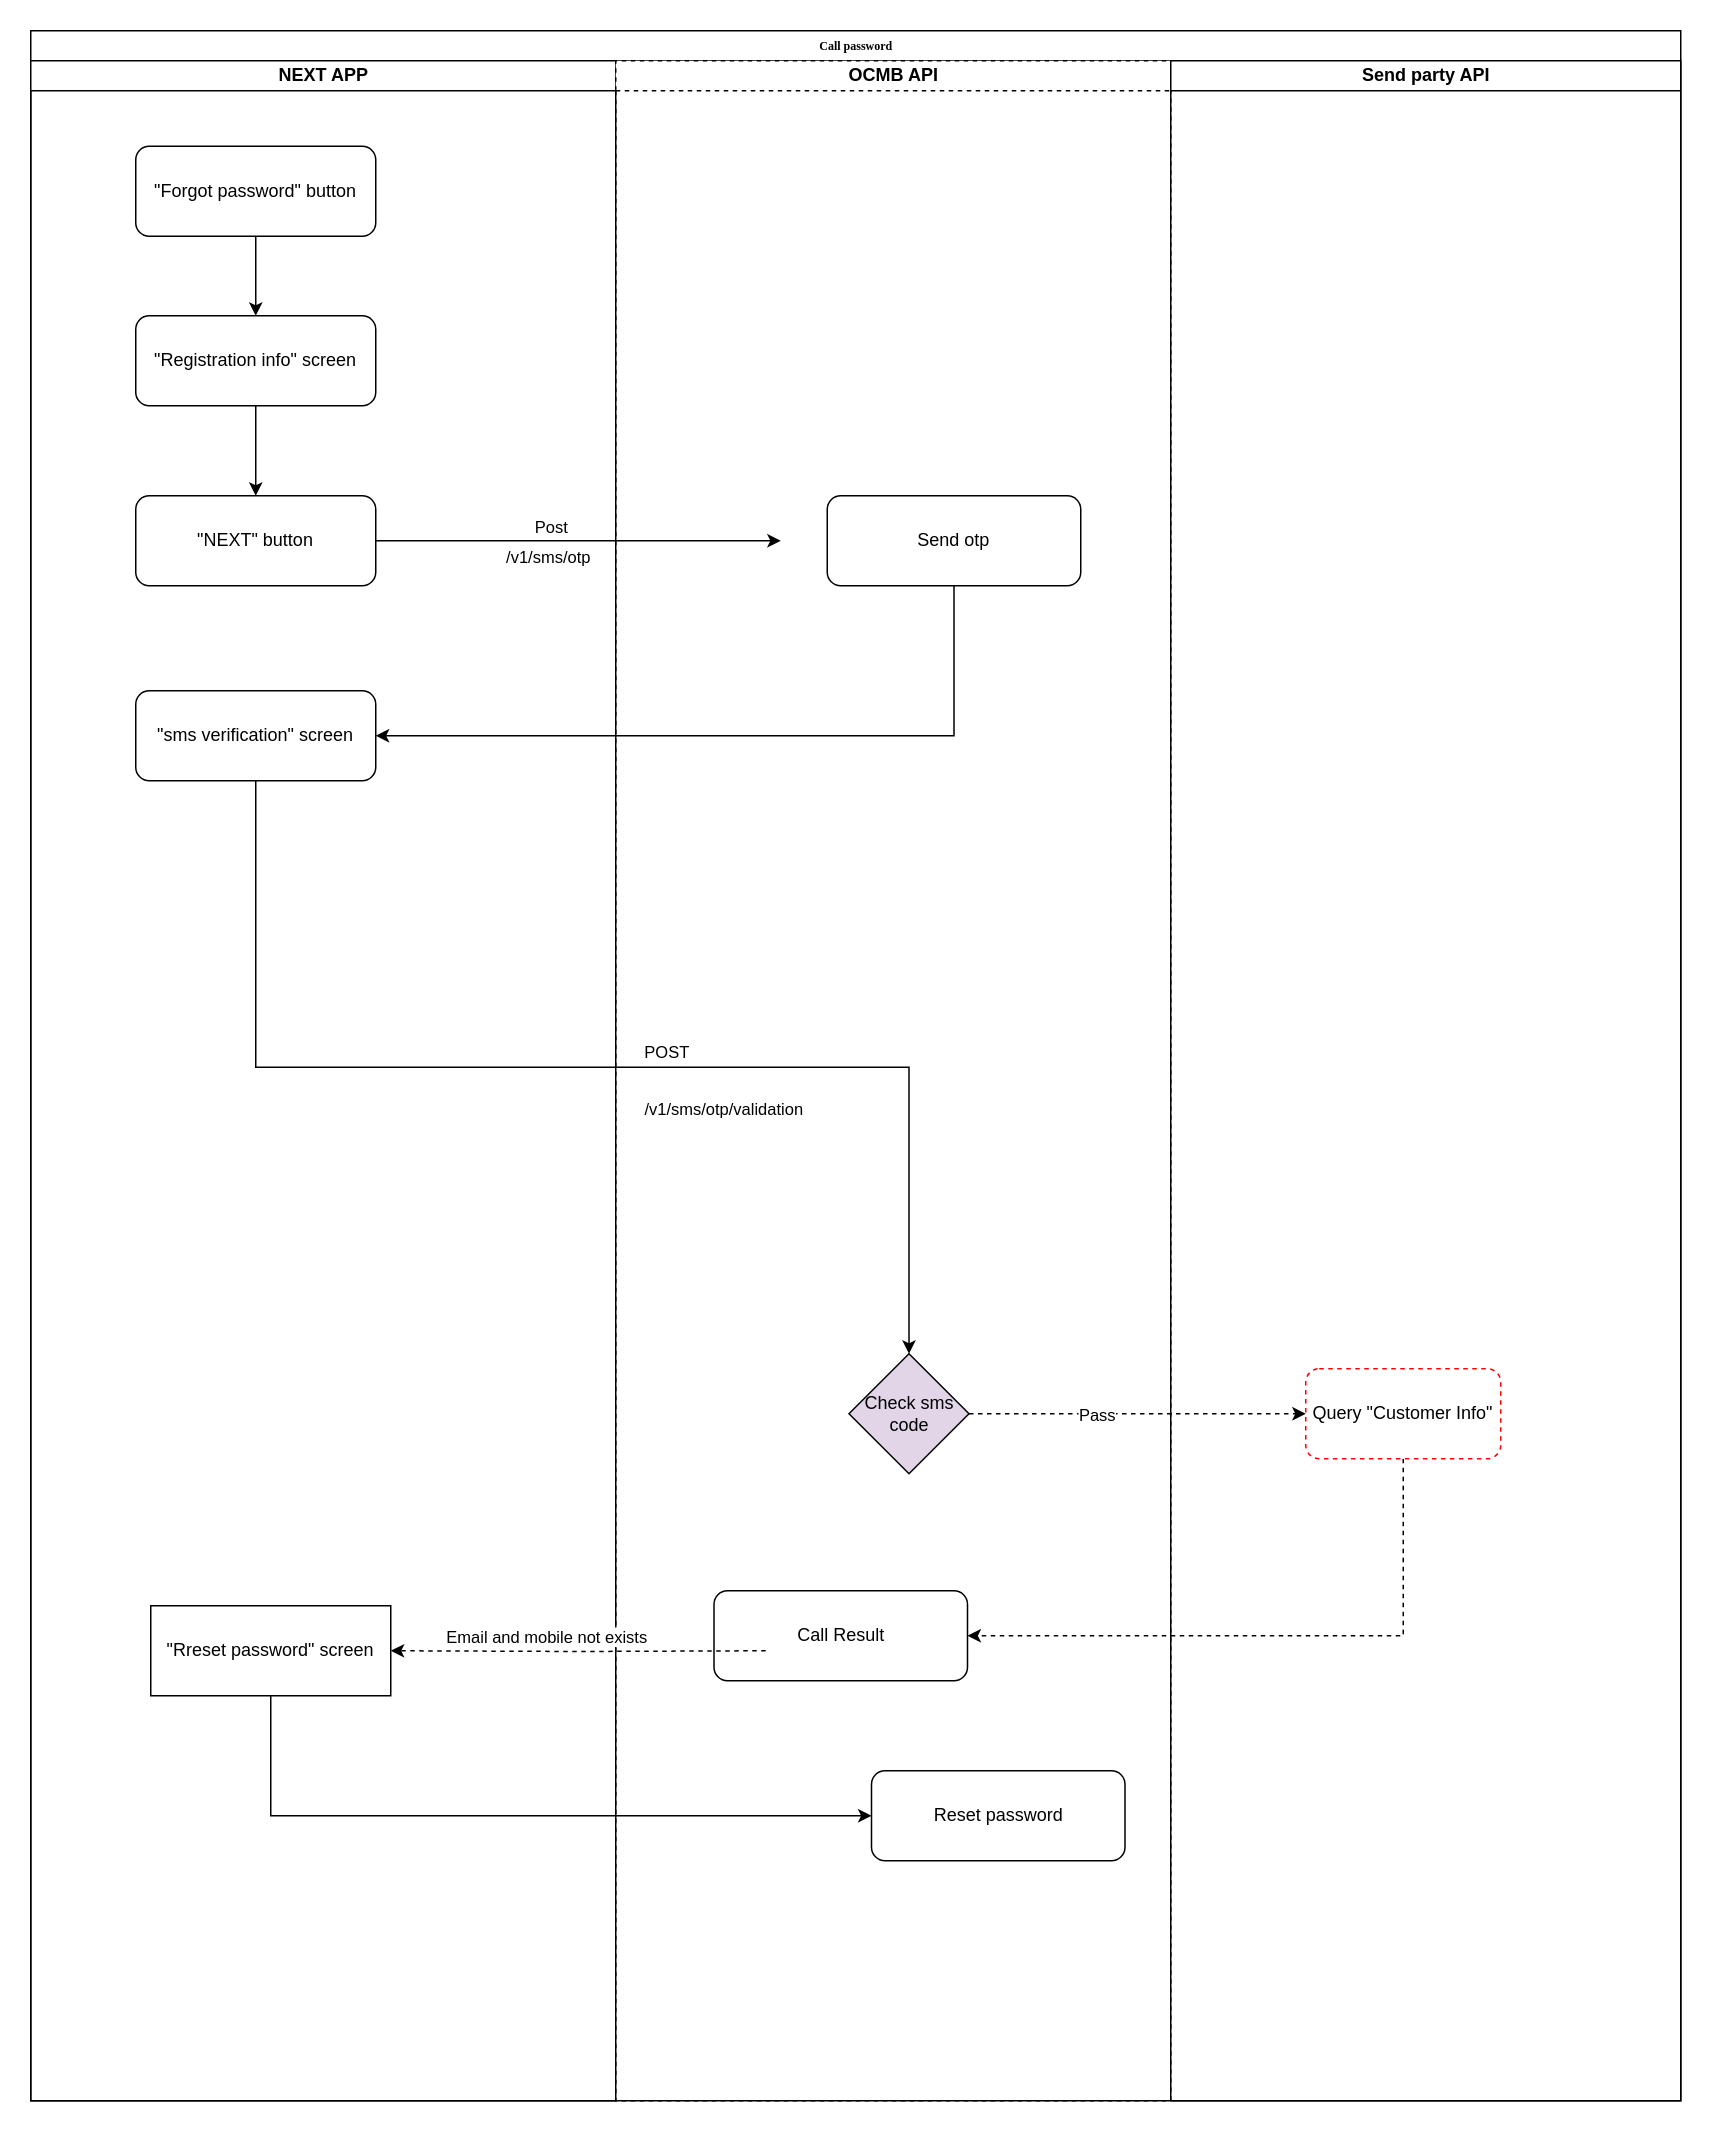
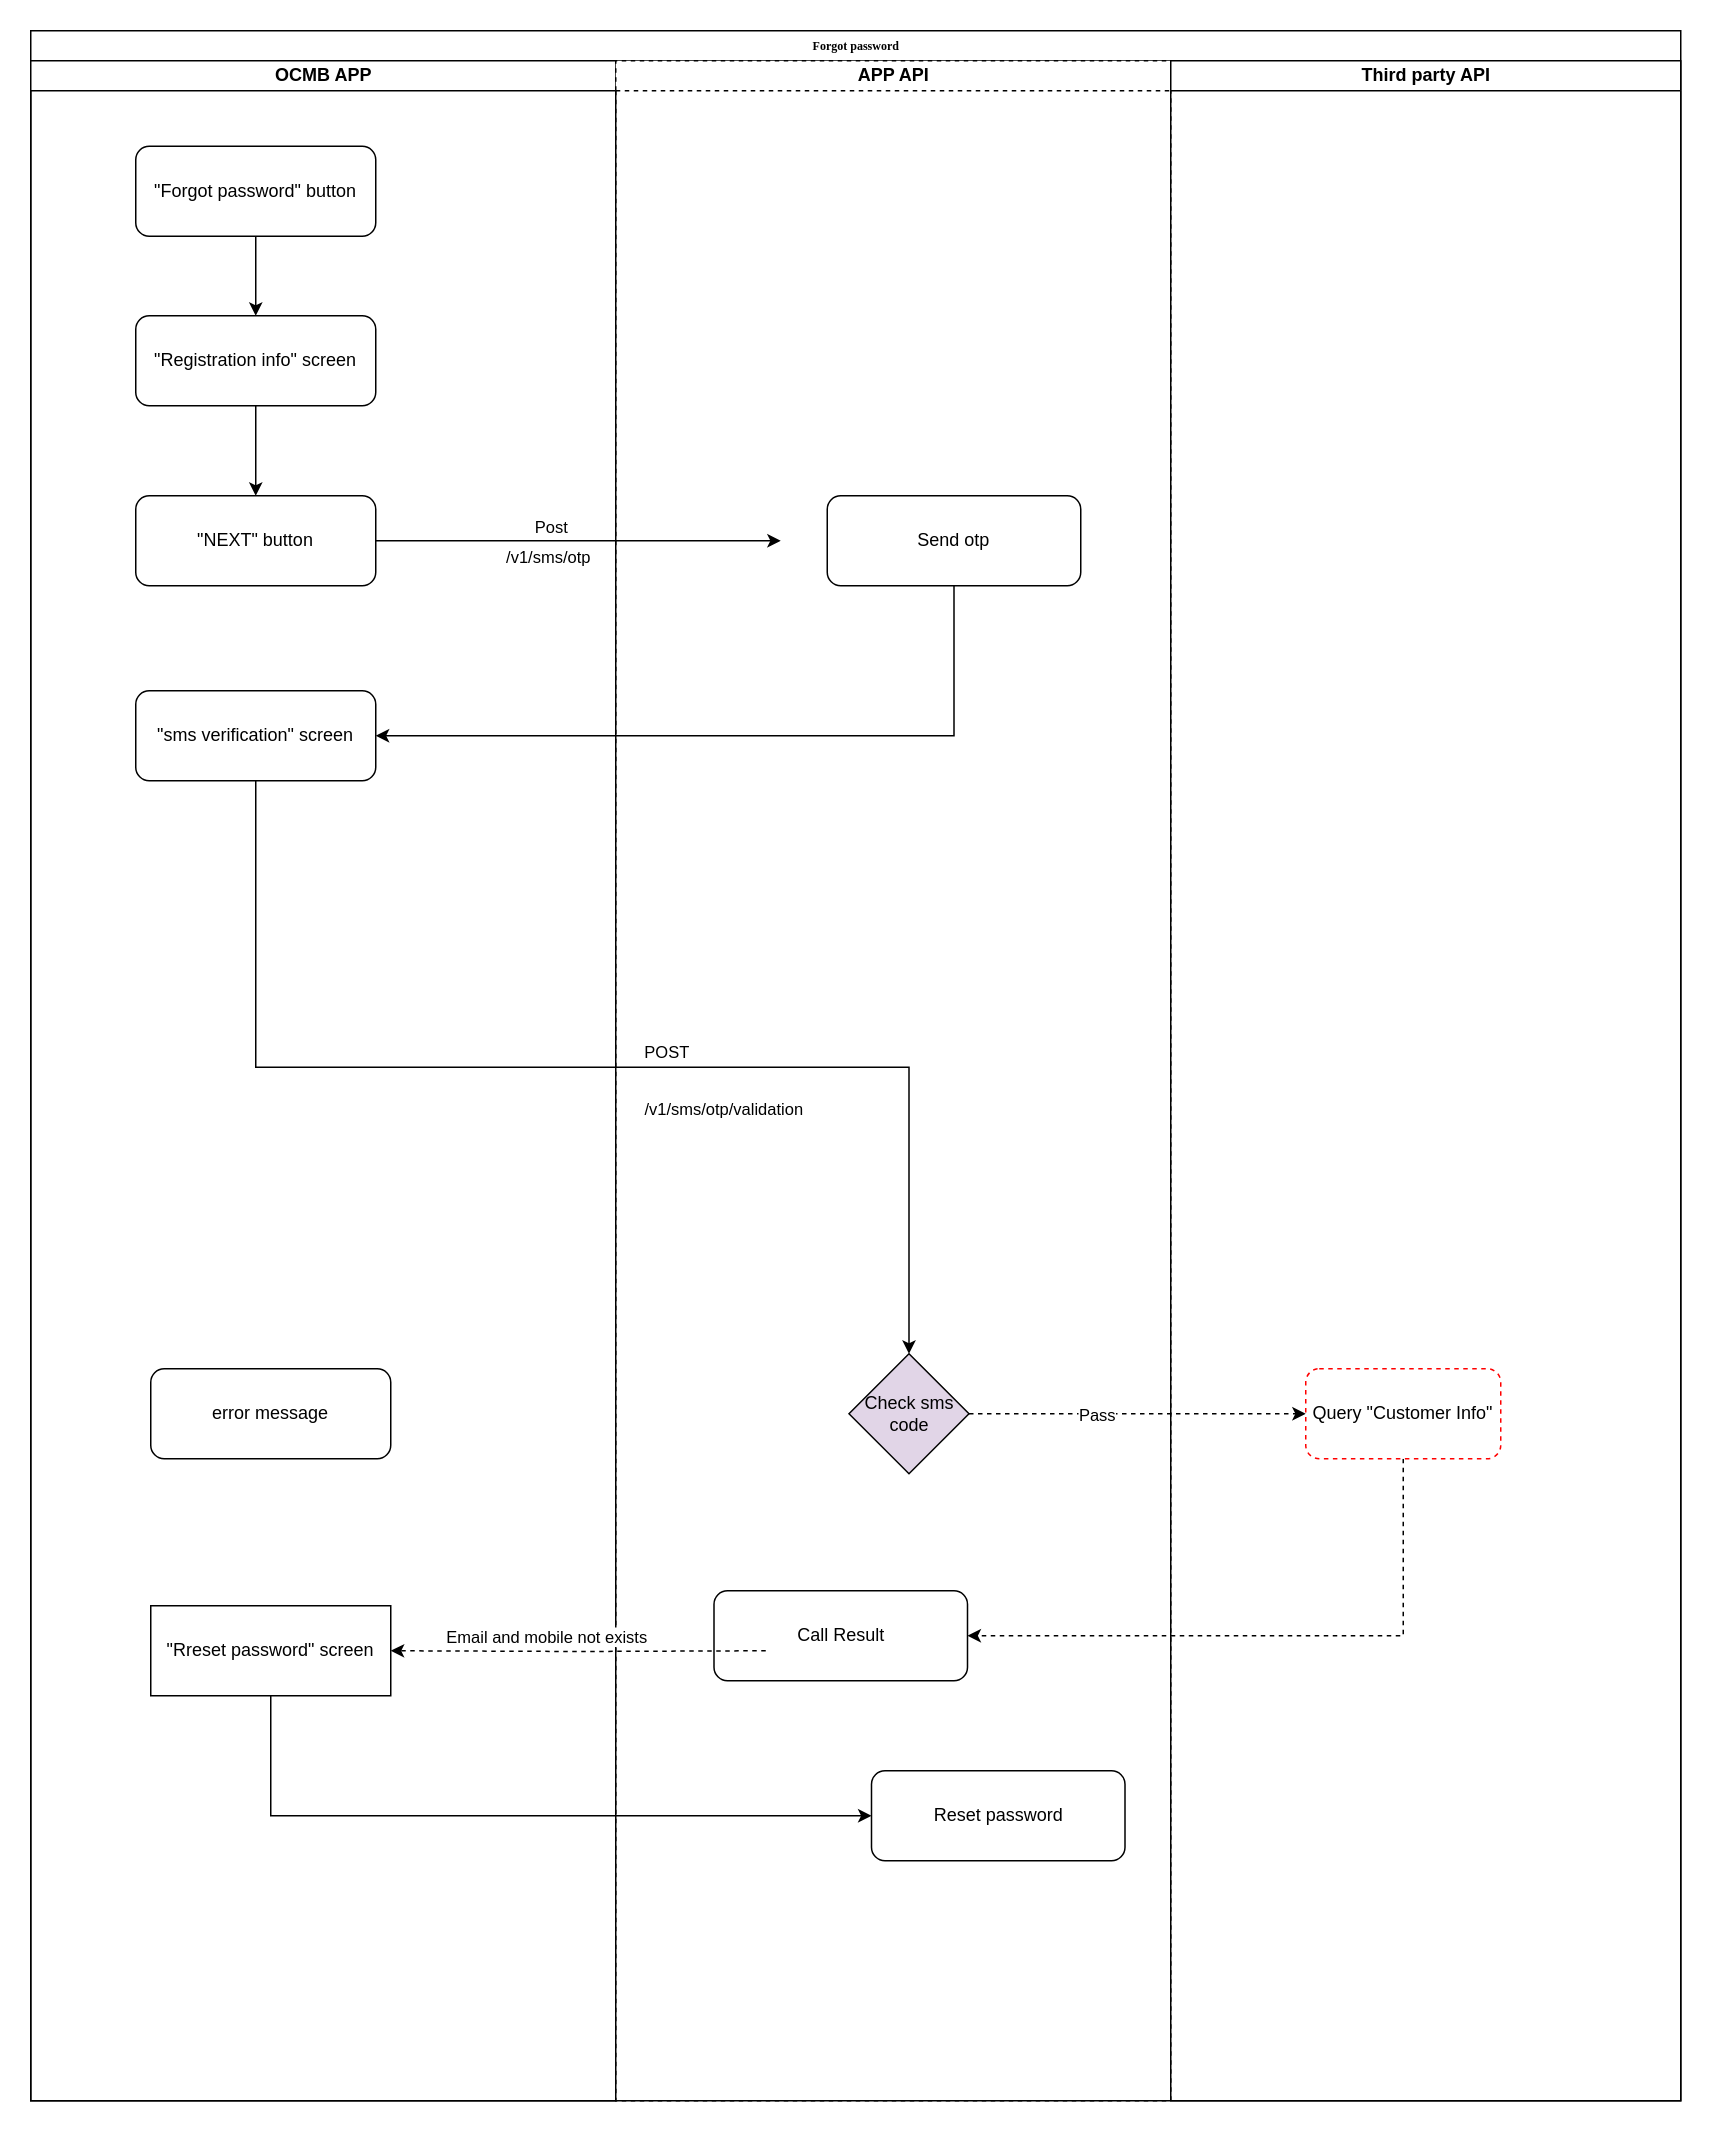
node "Call password": label "Call password" -> "Forgot password"
node "NEXT APP": label "NEXT APP" -> "OCMB APP"
node "OCMB API": label "OCMB API" -> "APP API"
node "Send party API": label "Send party API" -> "Third party API"
node "error message": added
